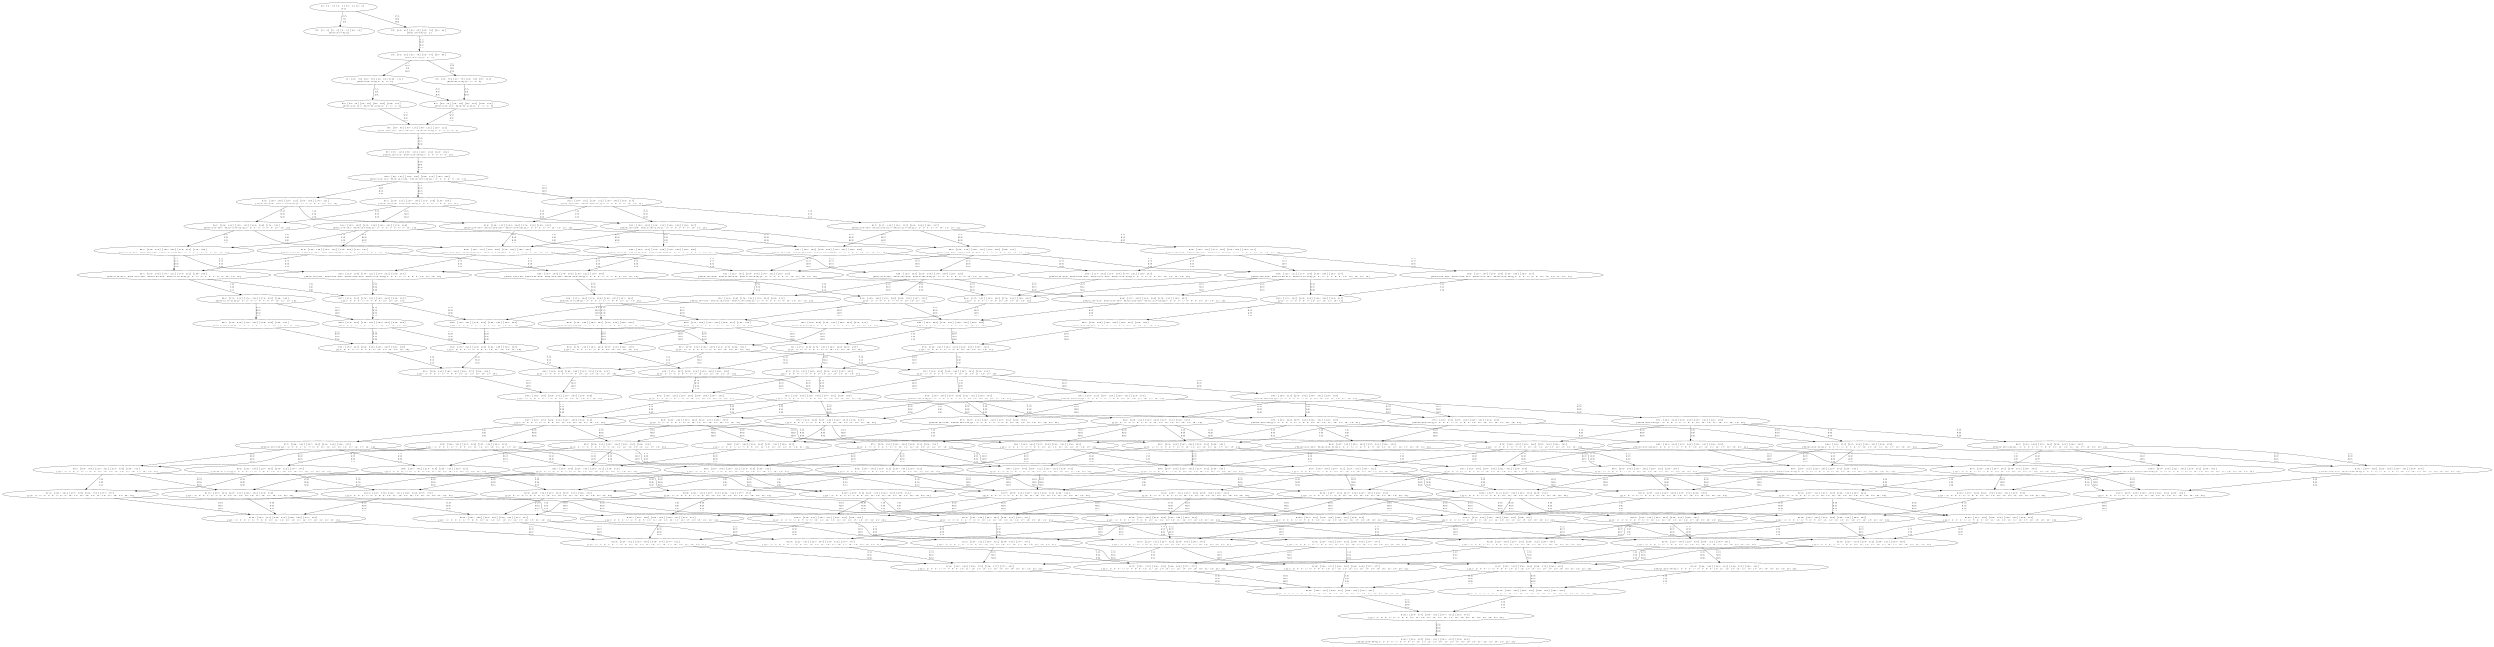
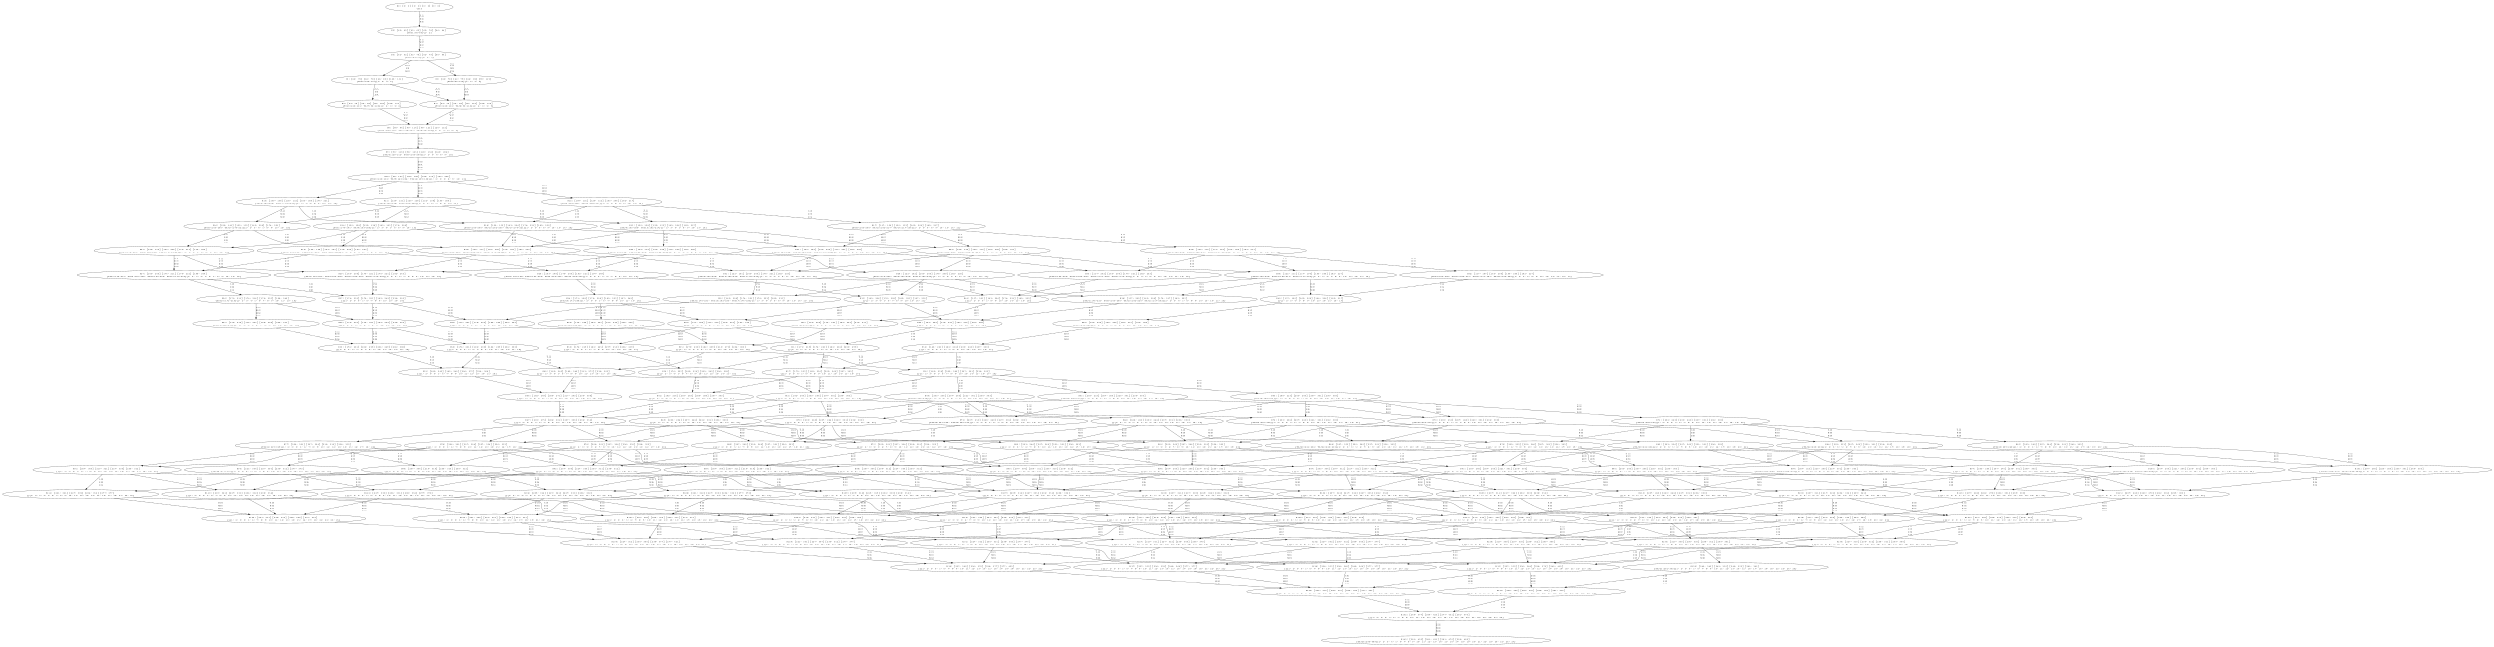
node "S1: [0, 0] [0, 0] [0, 0] [62, 78] {T0J0:62-78}{1}": removed
